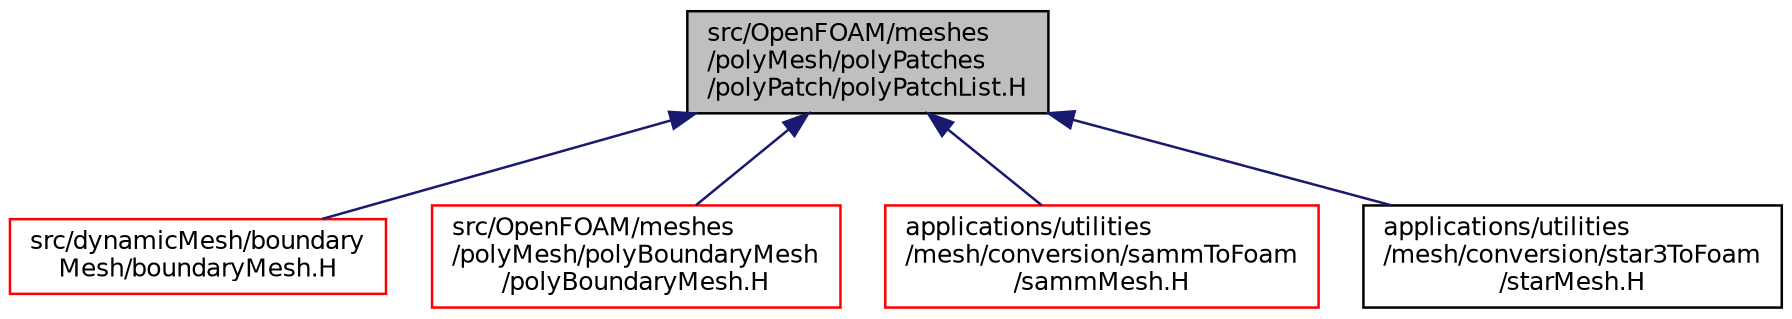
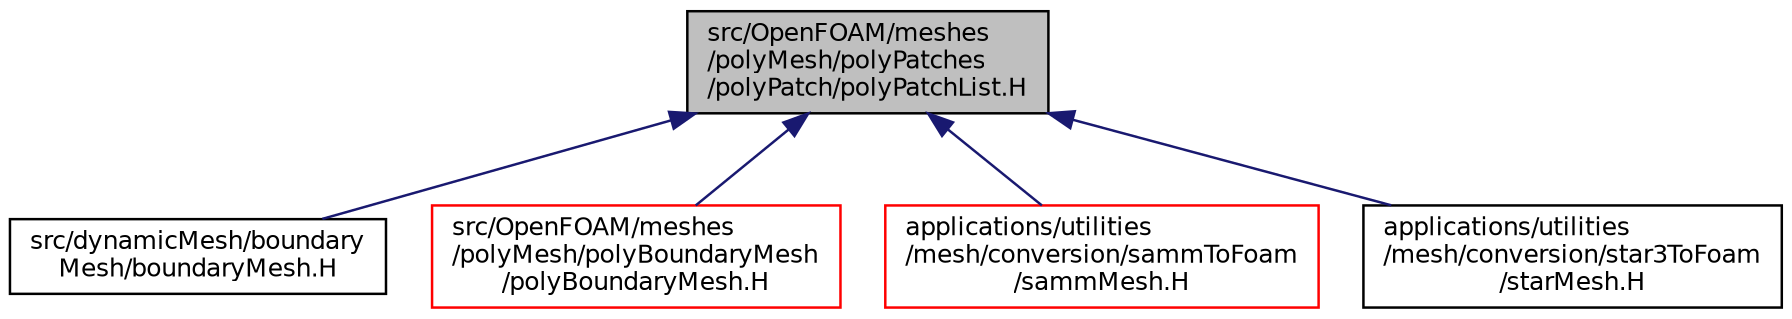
node "src/dynamicMesh/boundary Mesh/boundaryMesh.H": color red -> black
